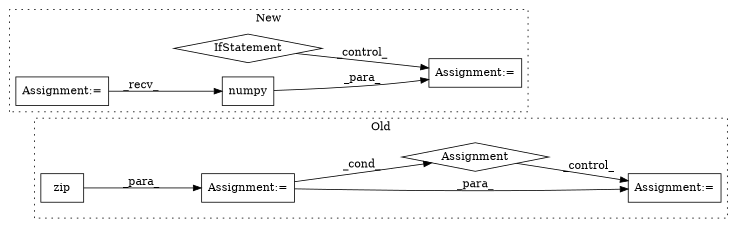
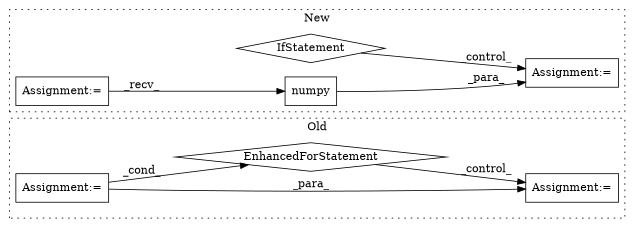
node "Assignment": label "Assignment" -> "EnhancedForStatement"
node "zip": removed
